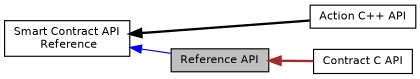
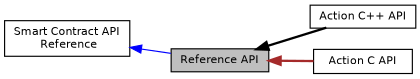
edge "Action C++ API" -> "Smart Contract API Reference": now "Action C++ API" -> "Reference API"
node "Contract C API": label "Contract C API" -> "Action C API"
